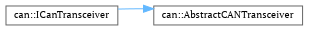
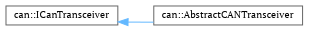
edge "can::ICanTransceiver" -> "can::AbstractCANTransceiver": reversed
